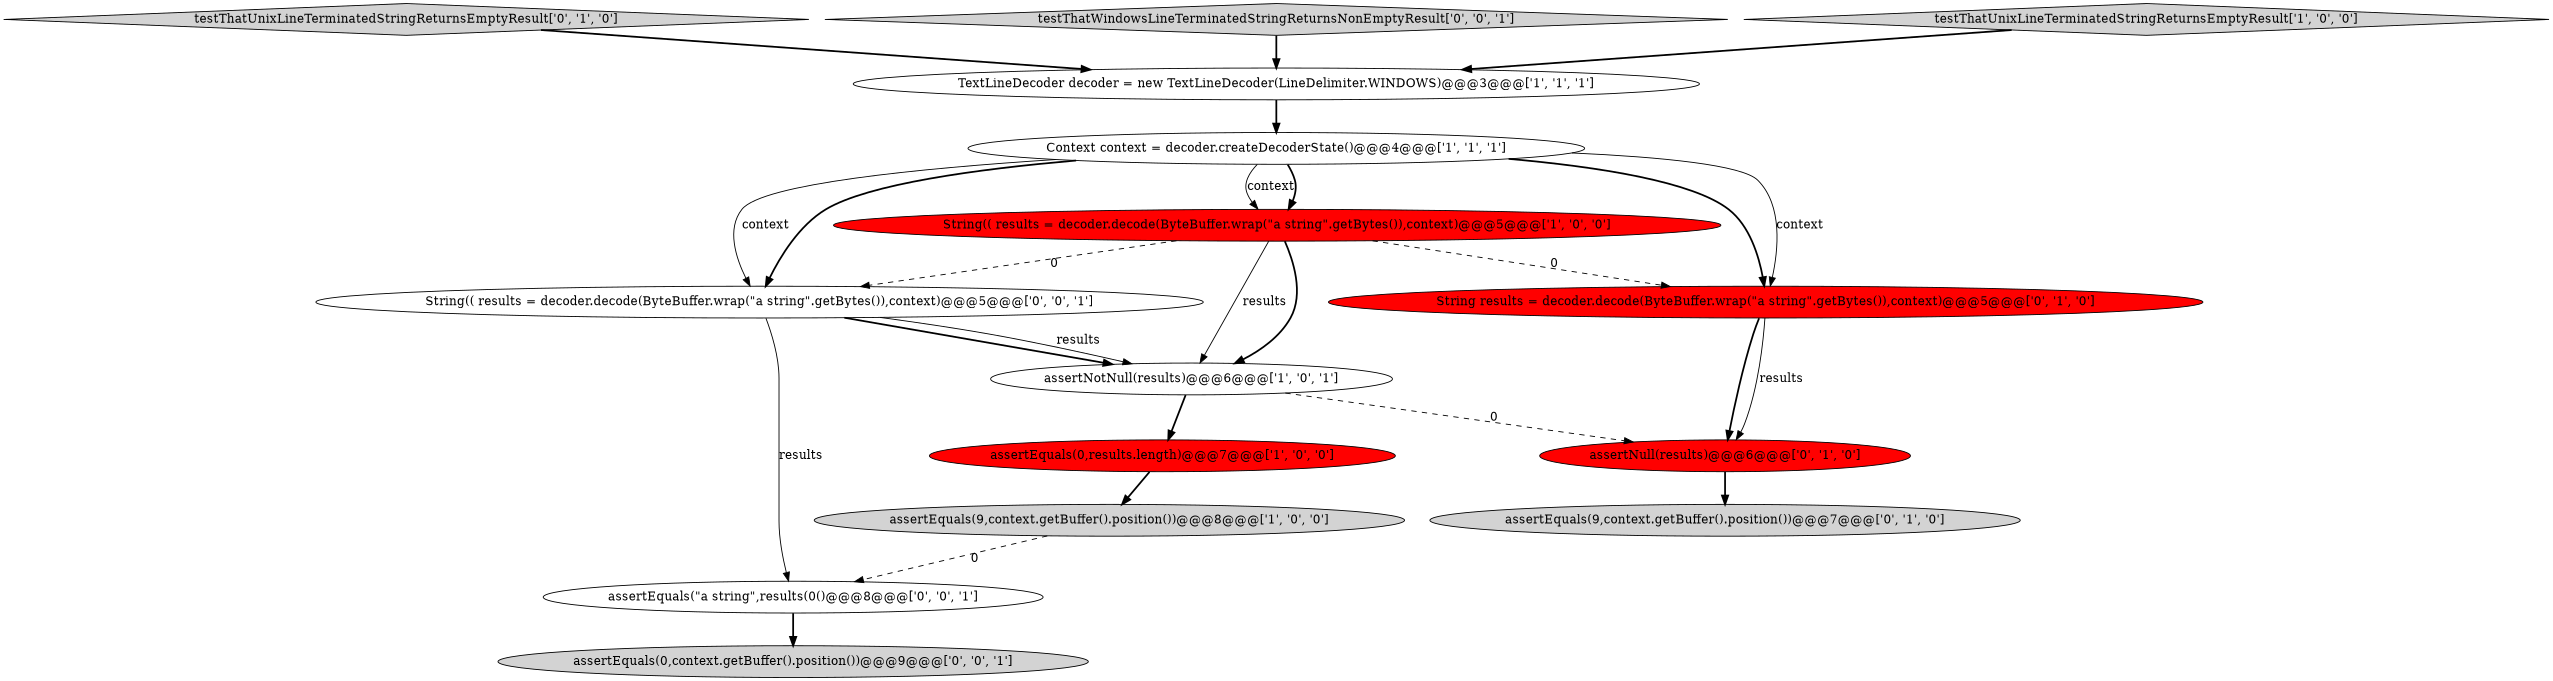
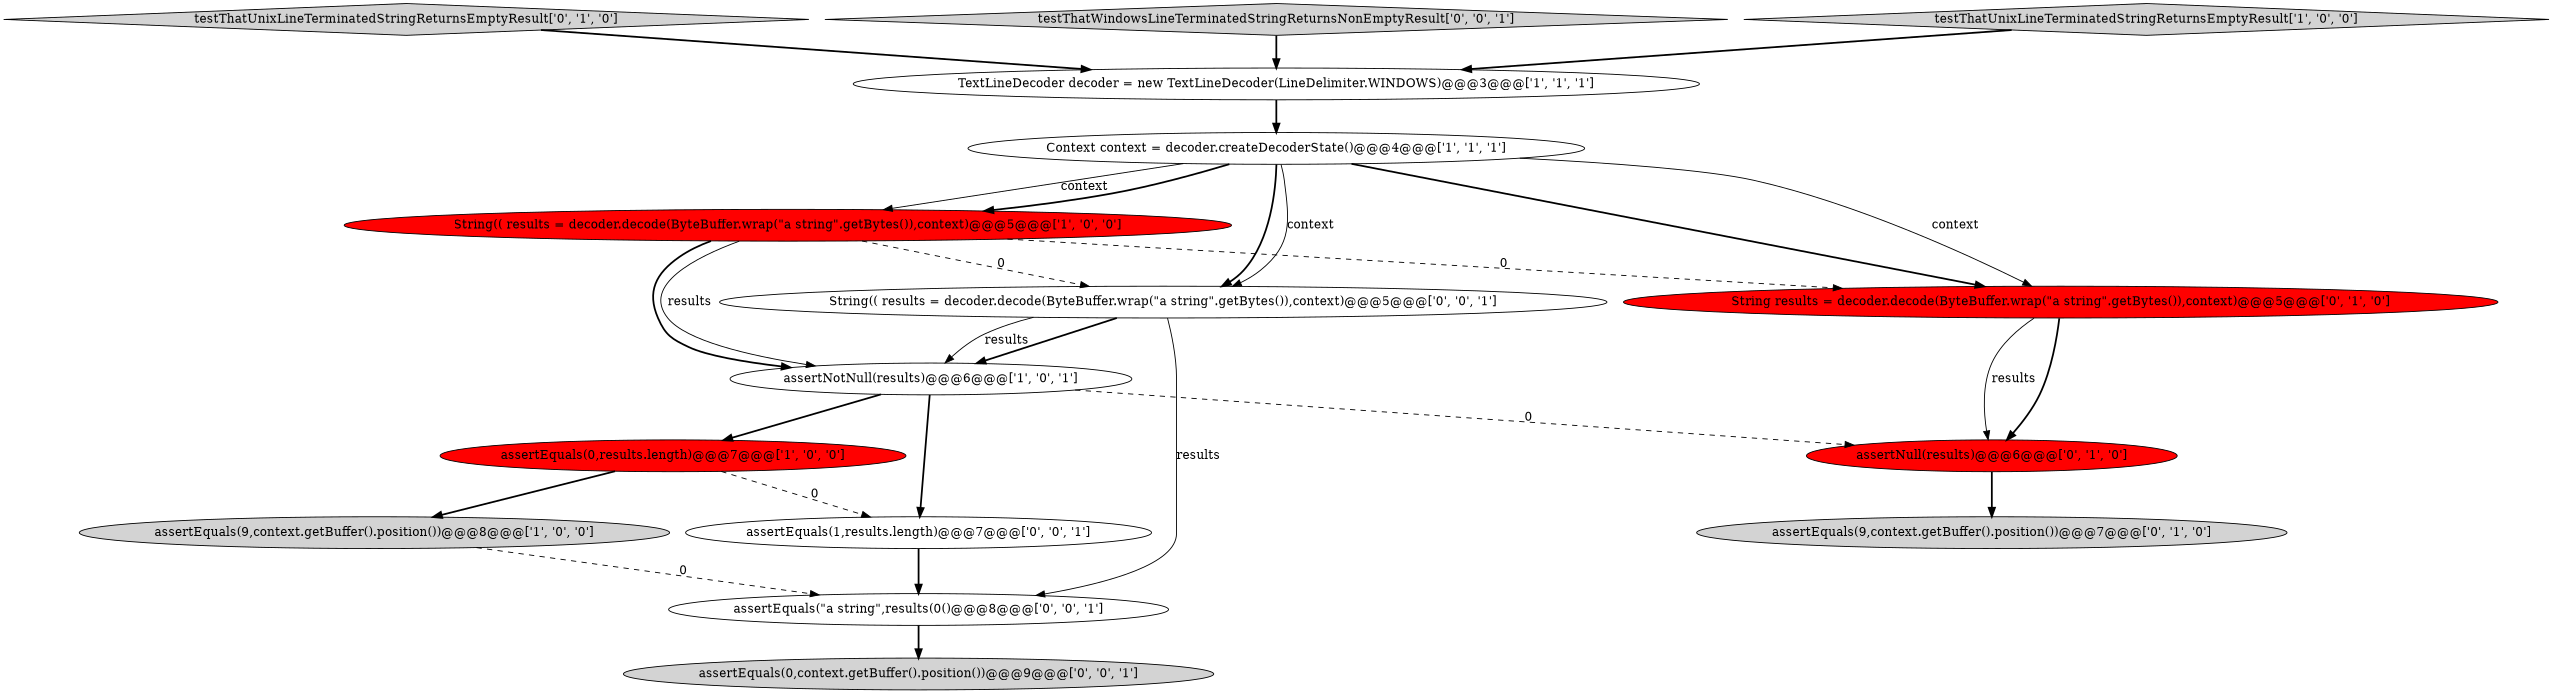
node "assertEquals(1,results.length)@@@7@@@['0', '0', '1']": added
